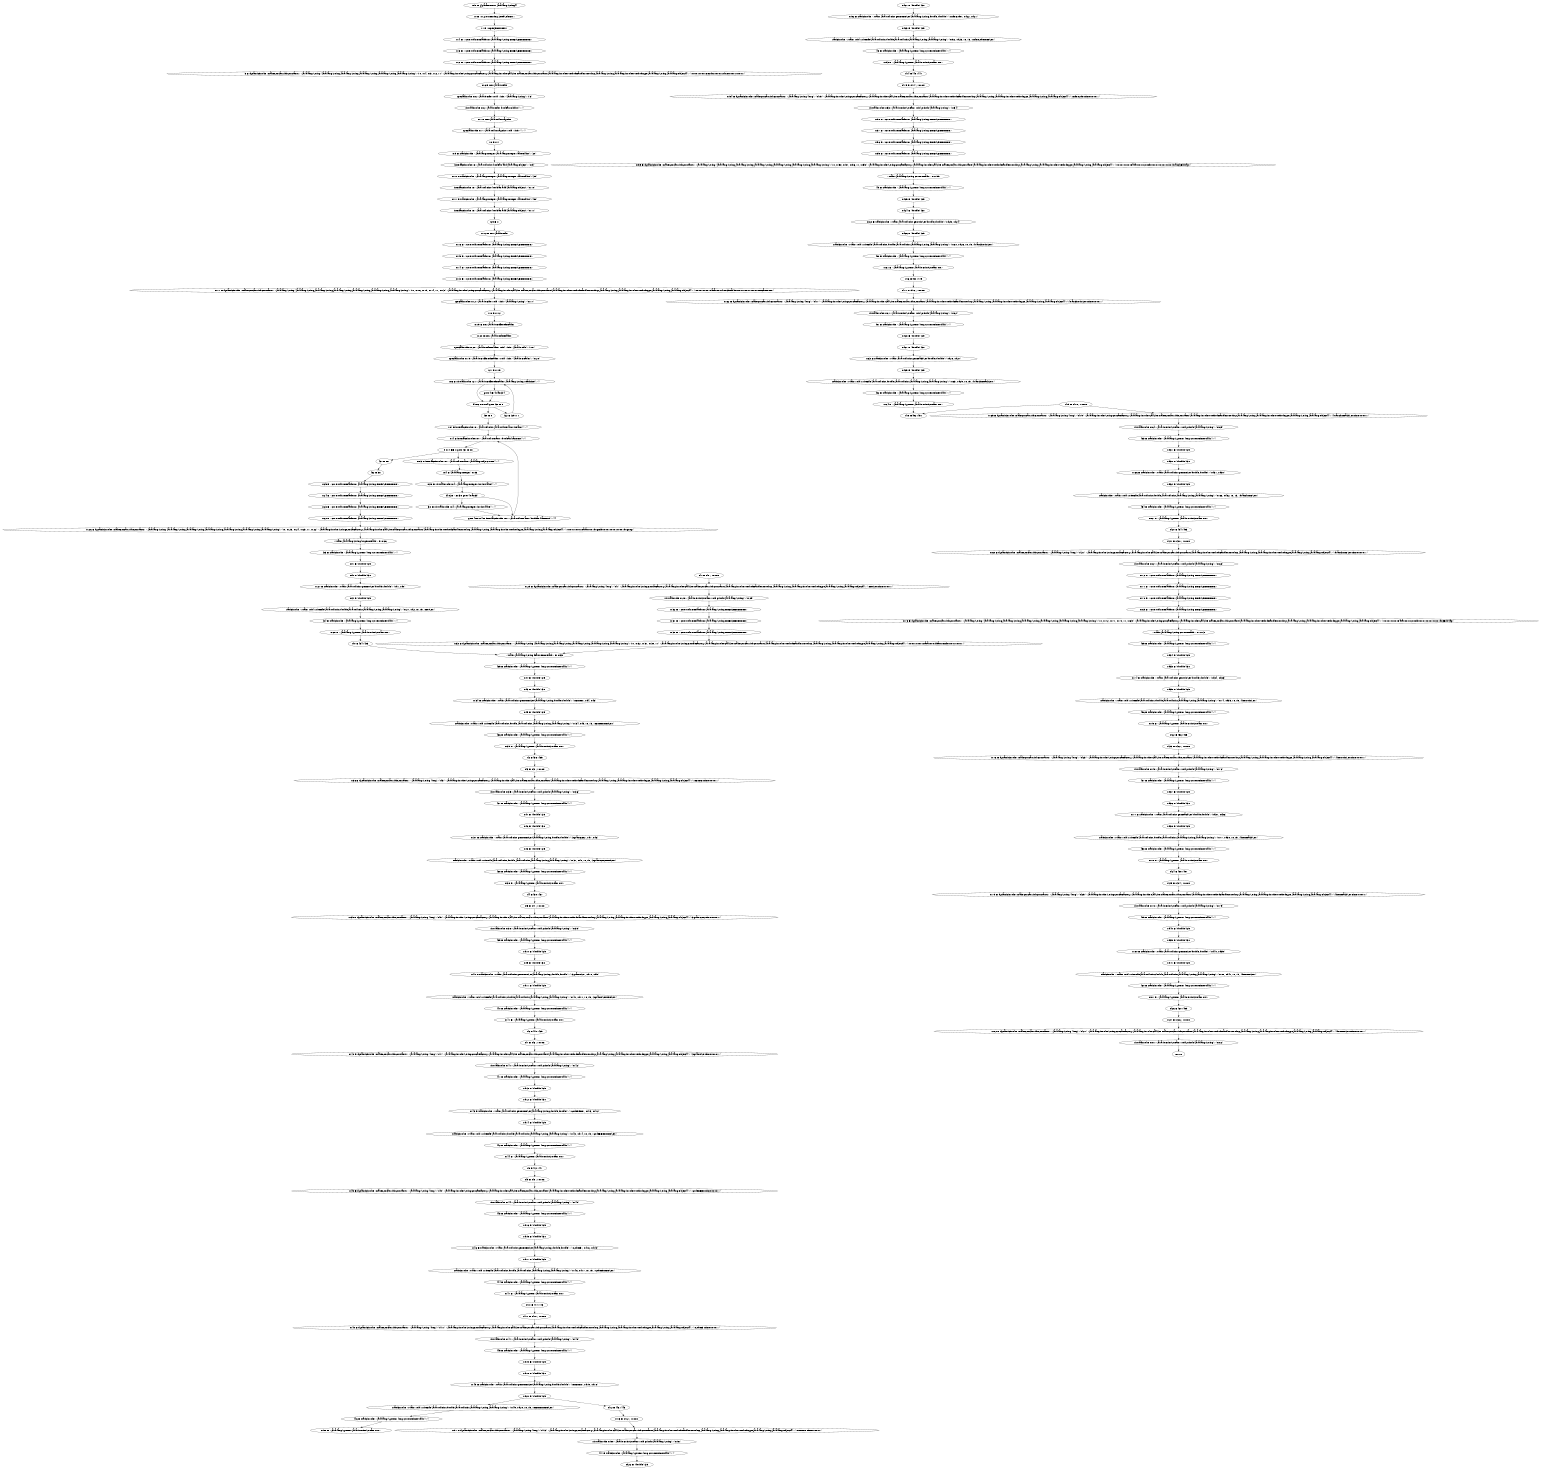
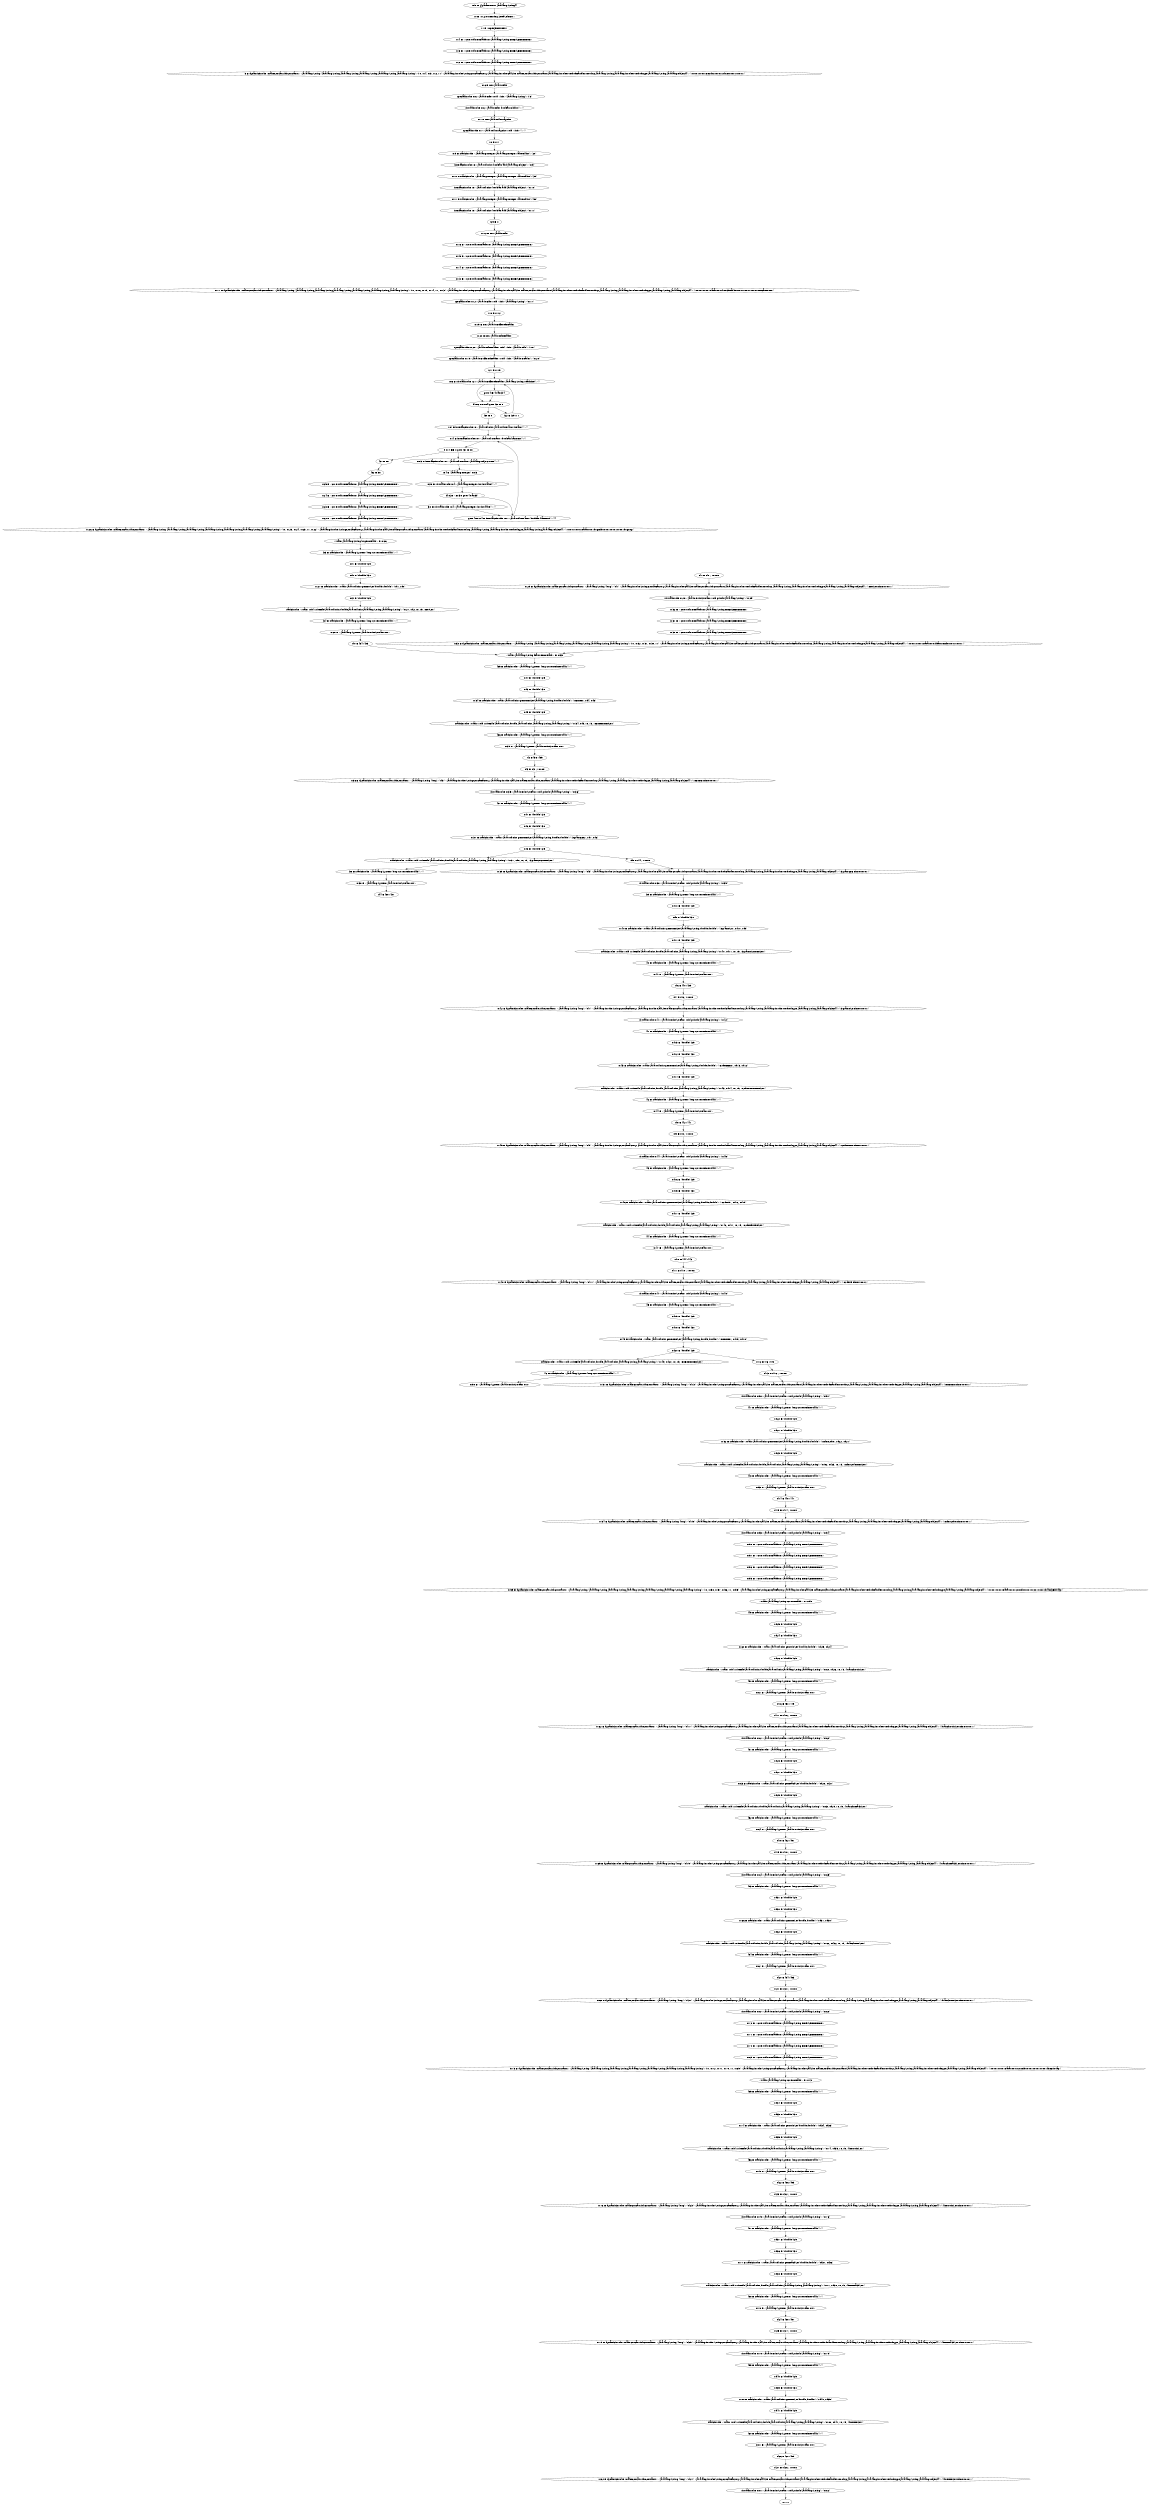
edge "$l19 = $l18 / 1000L" -> "$l18 = l52 - l51": reversed
edge "$l4 = l38 - l37" -> "$l5 = $l4 / 1000L": now "$d8 = (double) i29" -> "$l5 = $l4 / 1000L"
edge "$d22 = (double) i29" -> "$d21 = (double) i30": added
